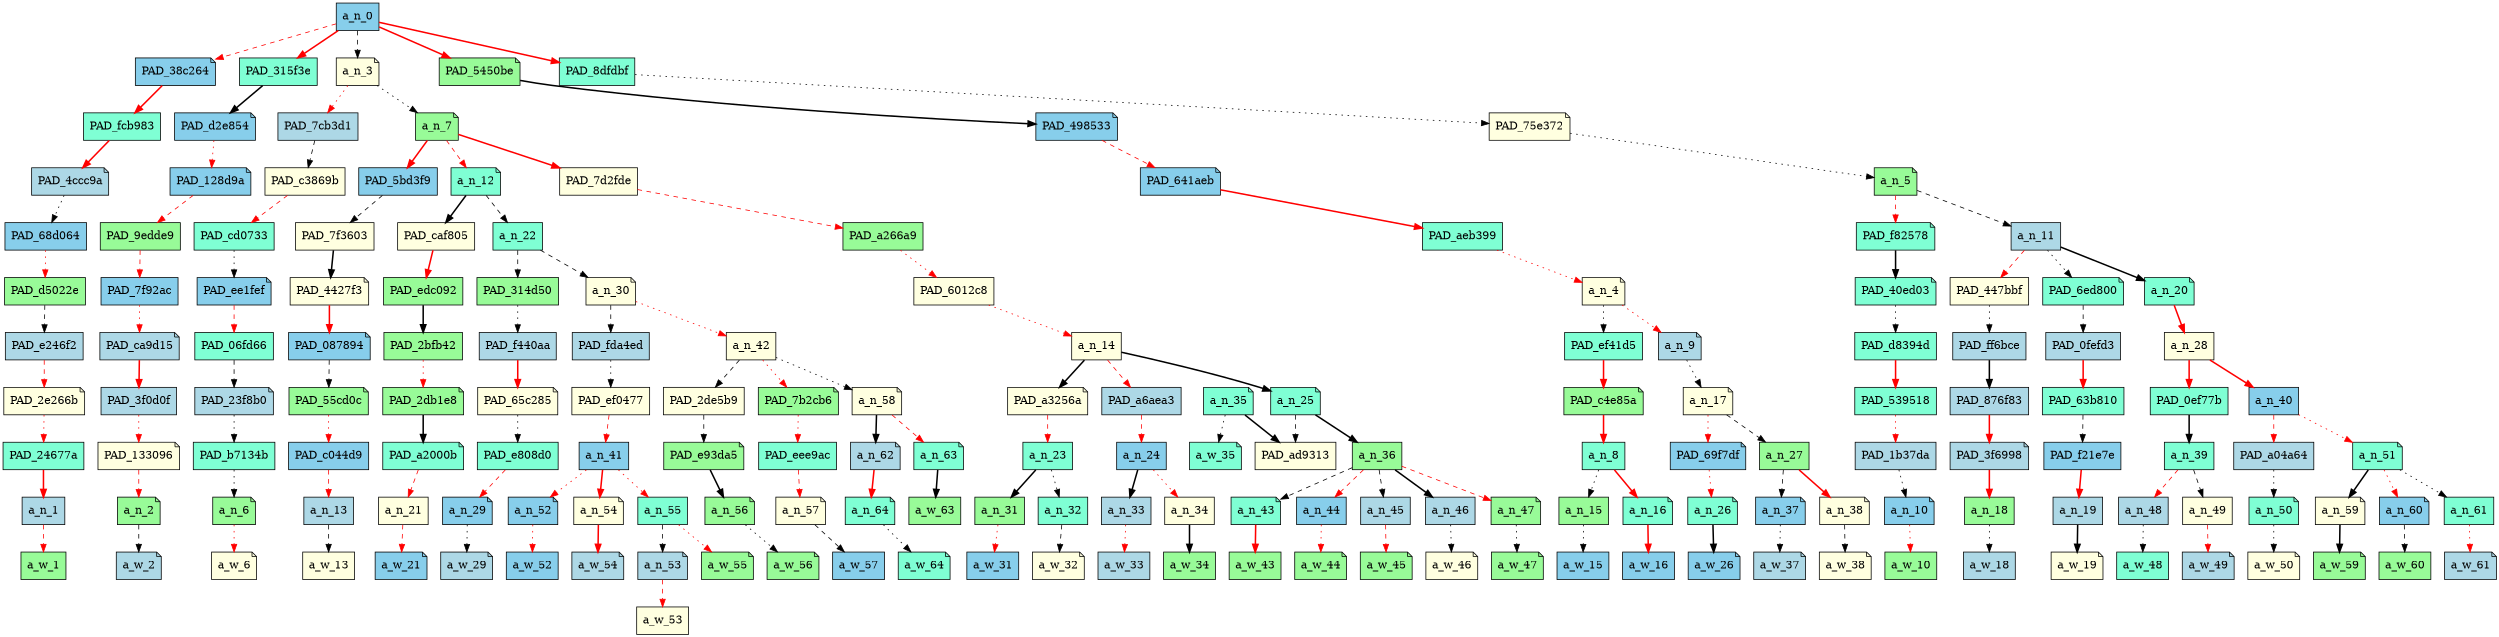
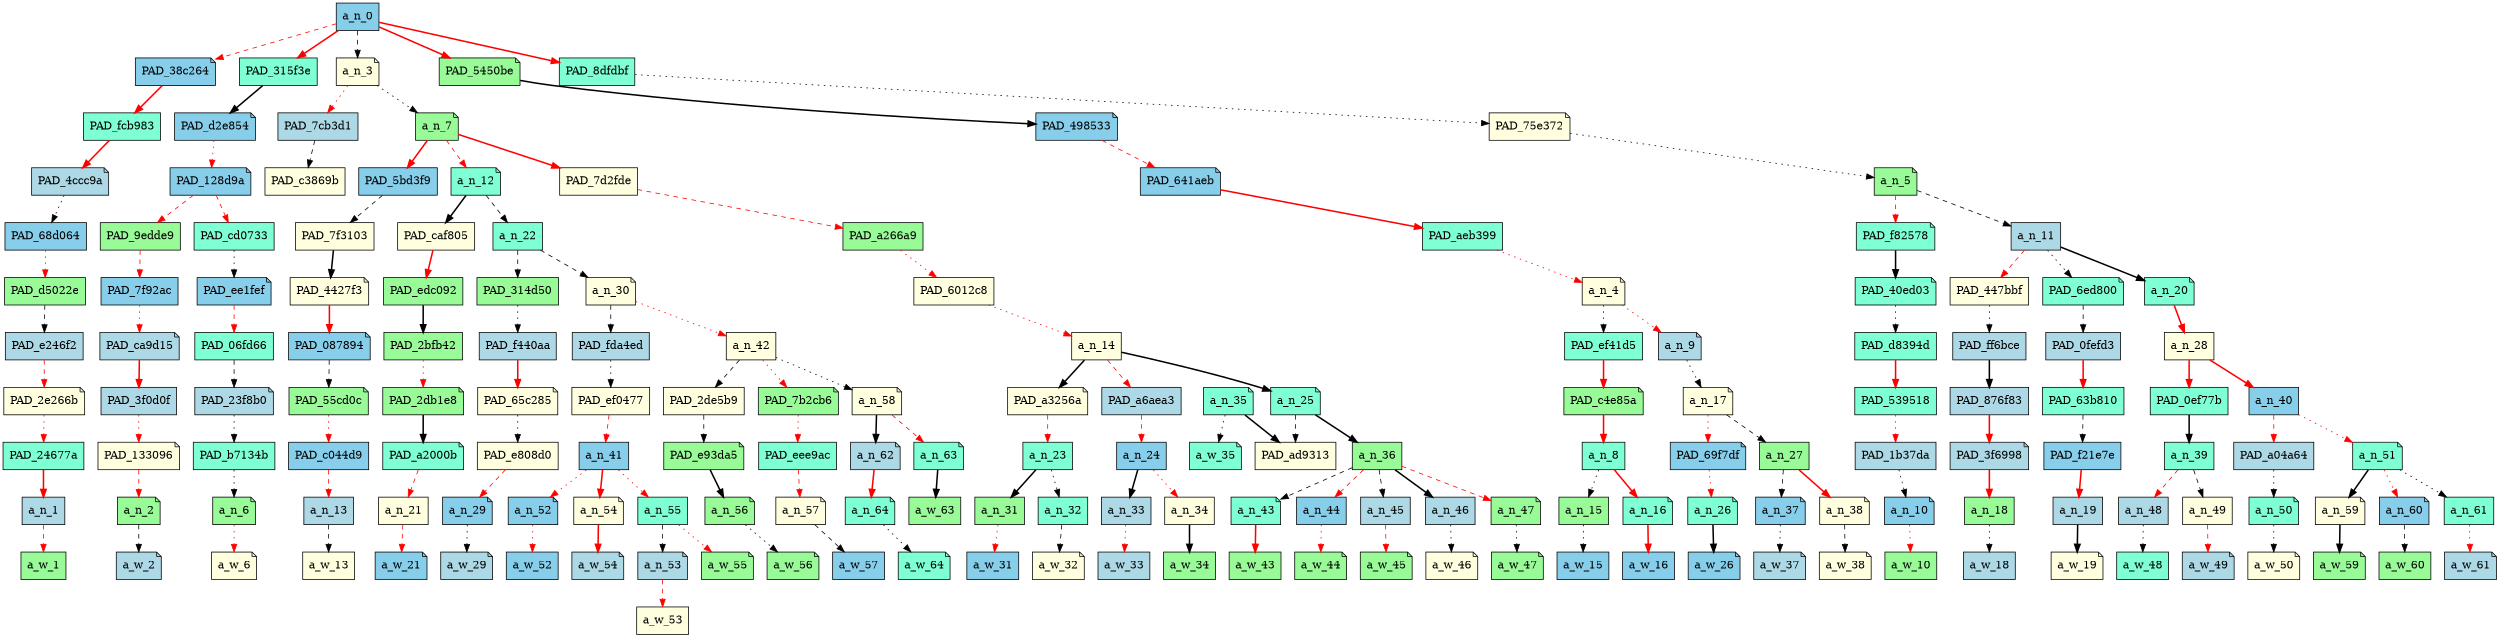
edge "PAD_c3869b" -> "PAD_cd0733": now "PAD_128d9a" -> "PAD_cd0733"
node "PAD_7f3603": label "PAD_7f3603" -> "PAD_7f3103"
node "PAD_e808d0": fillcolor aquamarine -> lightyellow
